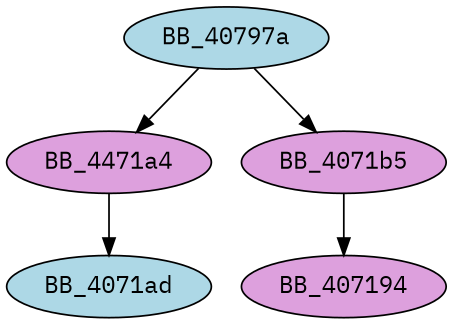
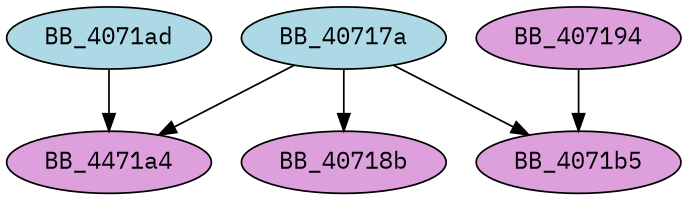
node "BB_40797a": label "BB_40797a" -> "BB_40717a"
node "BB_40718b": added
edge "BB_4471a4" -> "BB_4071ad": reversed
edge "BB_4071b5" -> "BB_407194": reversed
